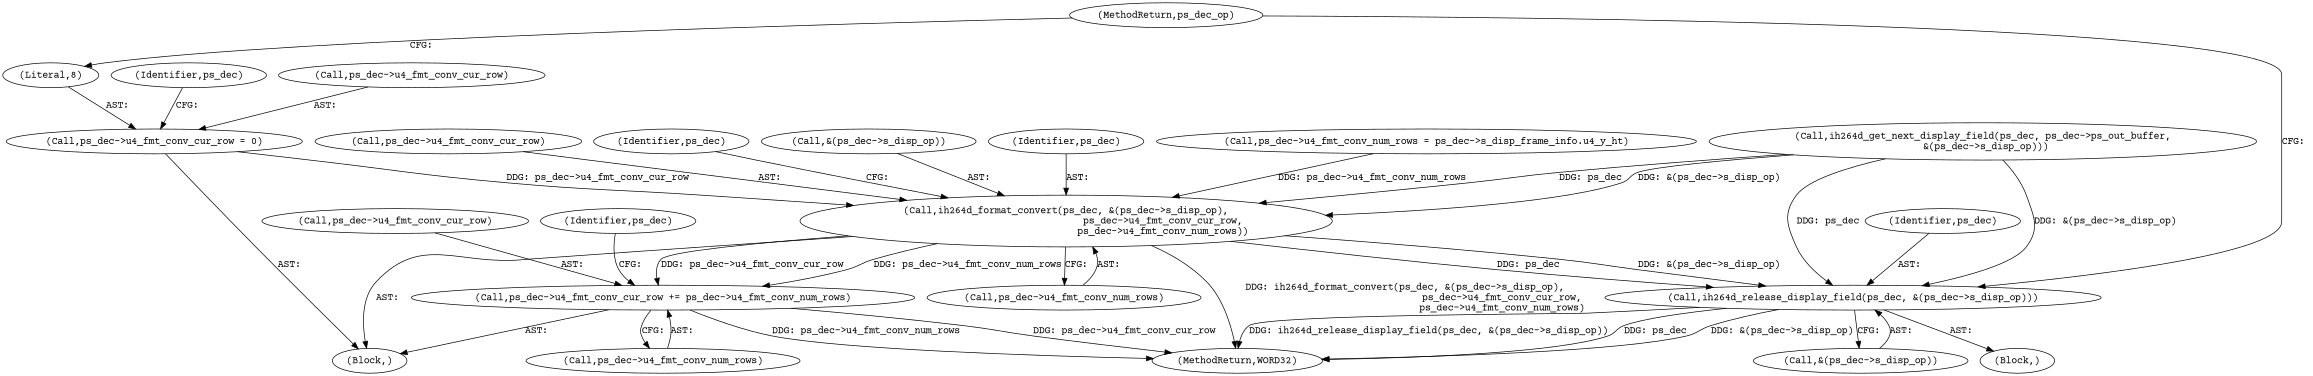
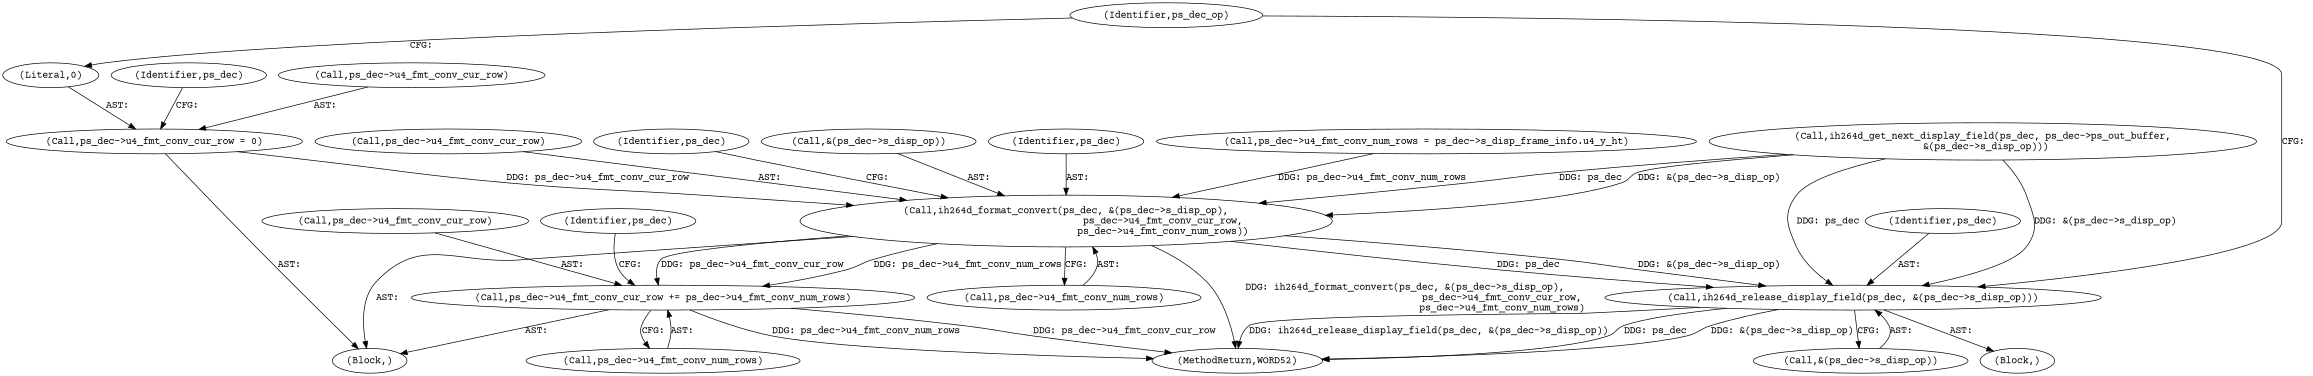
node "(MethodReturn,ps_dec_op)": label "(MethodReturn,ps_dec_op)" -> "(Identifier,ps_dec_op)"
node "(Literal,8)": label "(Literal,8)" -> "(Literal,0)"
node "(MethodReturn,WORD32)": label "(MethodReturn,WORD32)" -> "(MethodReturn,WORD52)"
